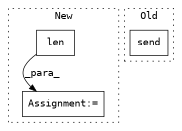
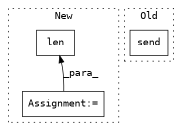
edge "len" -> "Assignment:=": reversed
